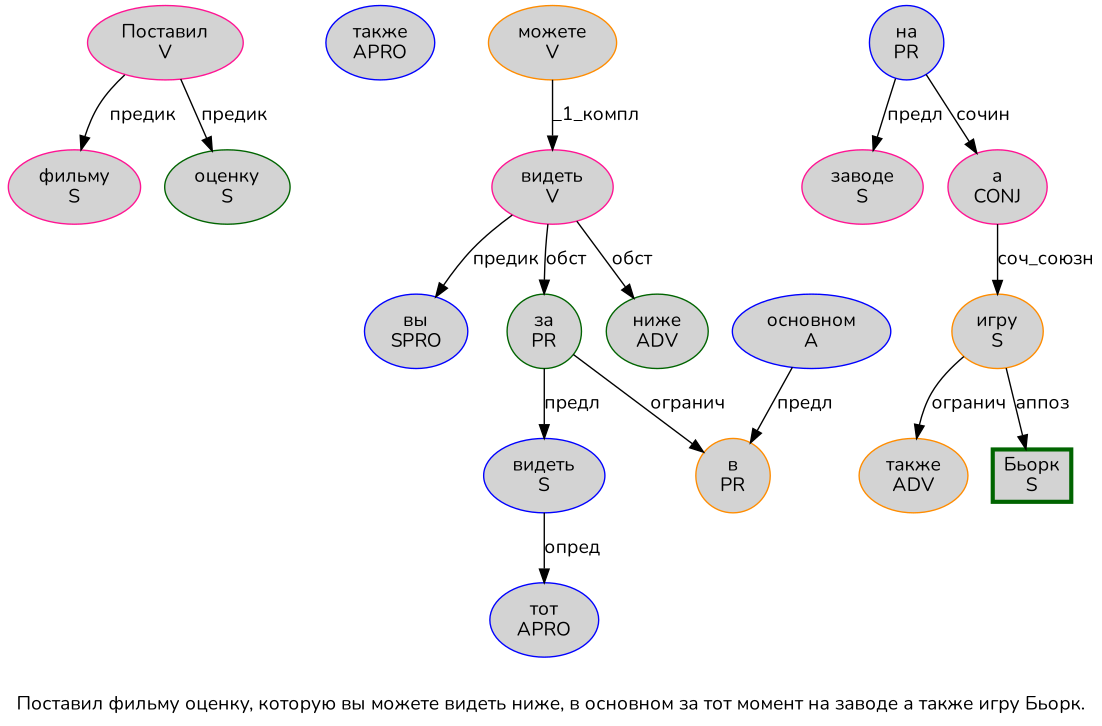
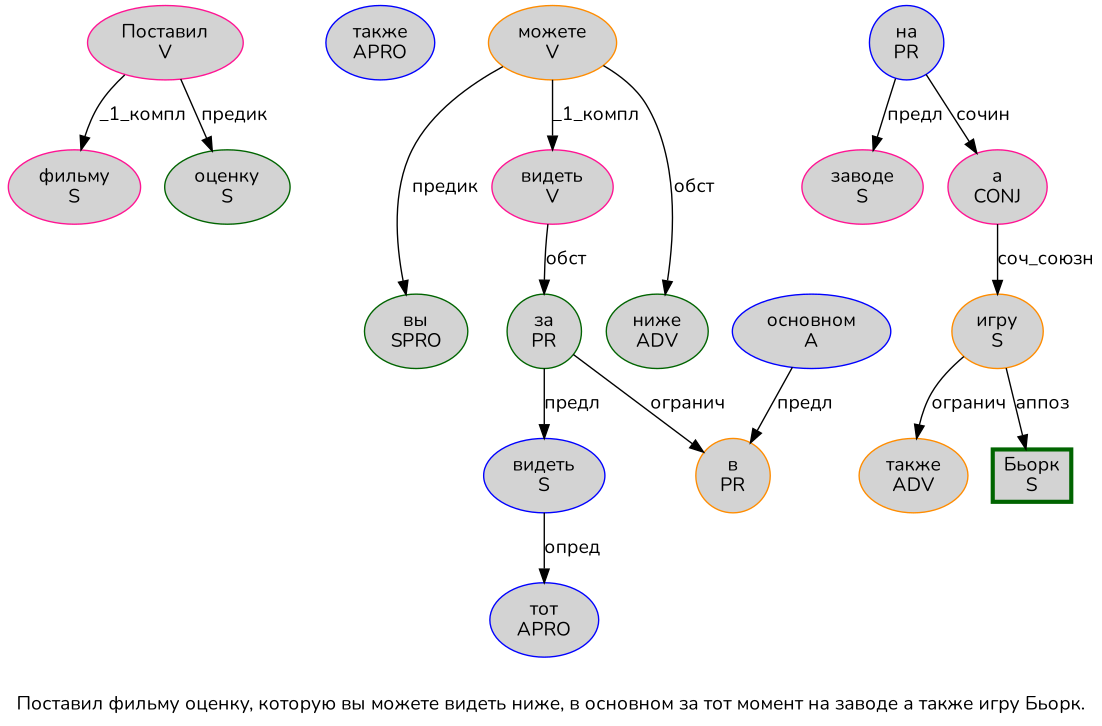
edge "Поставил V" -> "фильму S": label "предик" -> "_1_компл"
edge "видеть V" -> "вы SPRO": now "можете V" -> "вы SPRO"
edge "видеть V" -> "ниже ADV": now "можете V" -> "ниже ADV"
node "вы SPRO": color blue -> darkgreen
